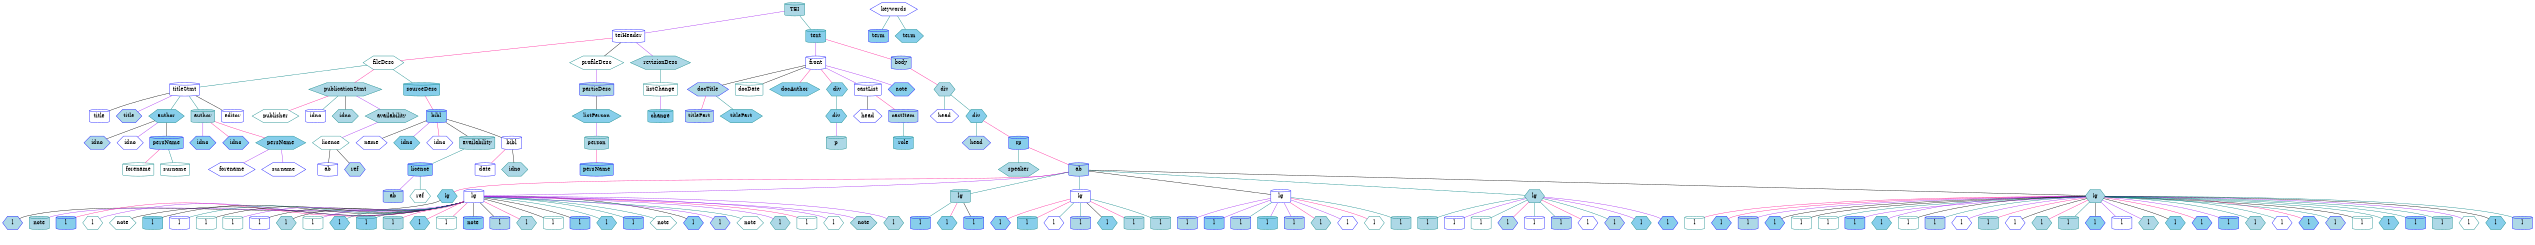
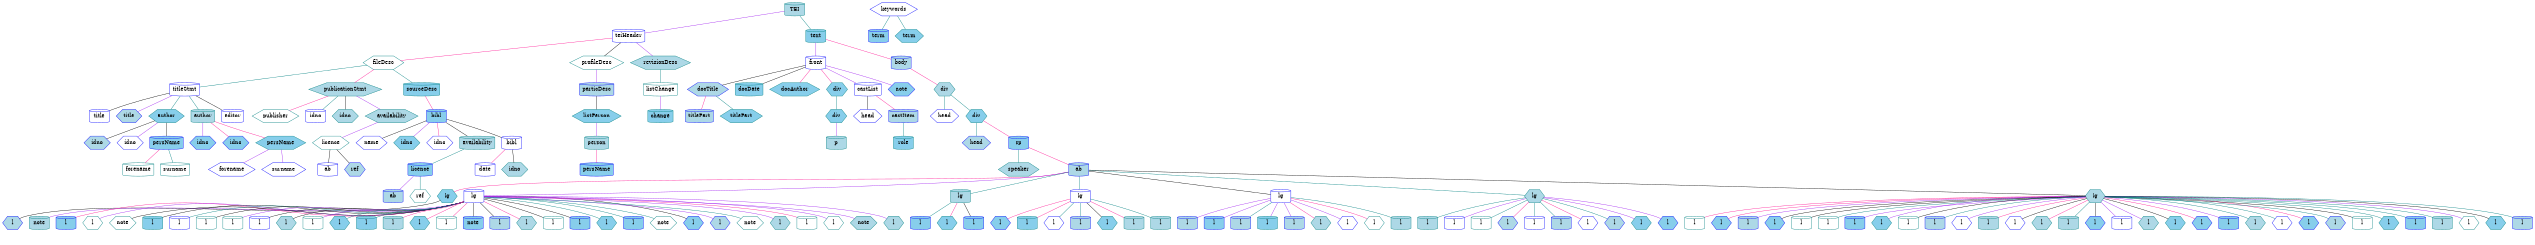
node "docDate": fillcolor white -> skyblue
